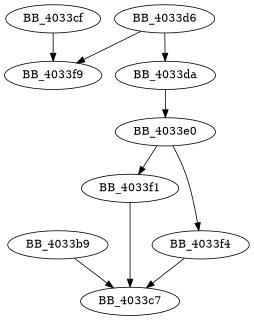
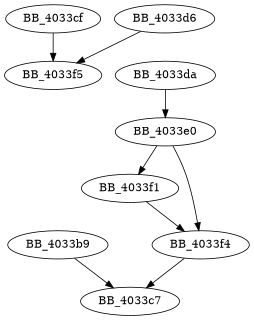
edge "BB_4033d6" -> "BB_4033da": removed
node "BB_4033f9": label "BB_4033f9" -> "BB_4033f5"
edge "BB_4033f1" -> "BB_4033c7": now "BB_4033f1" -> "BB_4033f4"
